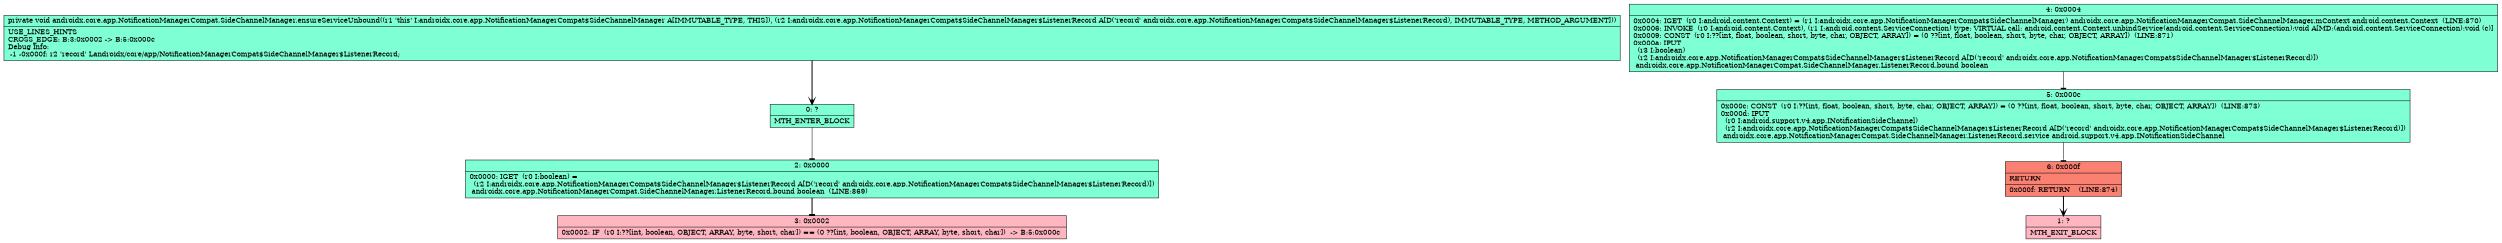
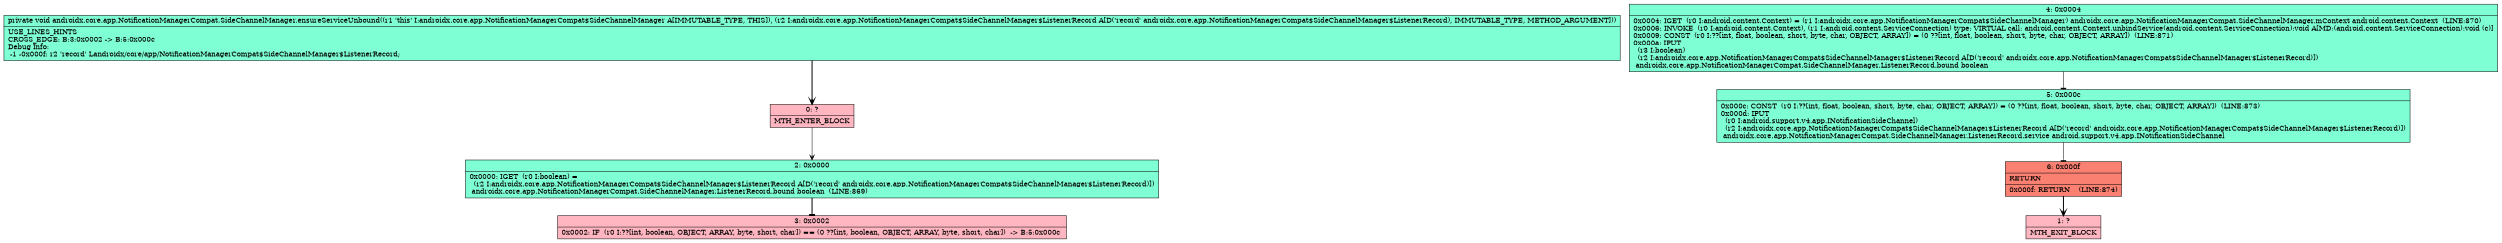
node "0: ?": fillcolor aquamarine -> lightpink
edge "0: ?" -> "2: 0x0000": arrowhead tee -> vee
